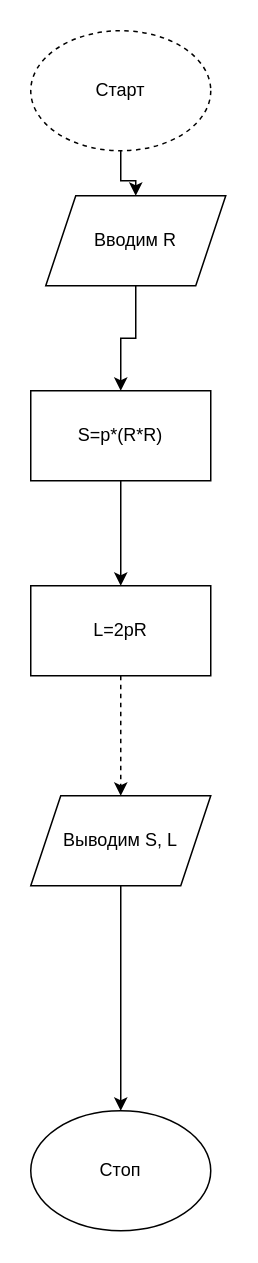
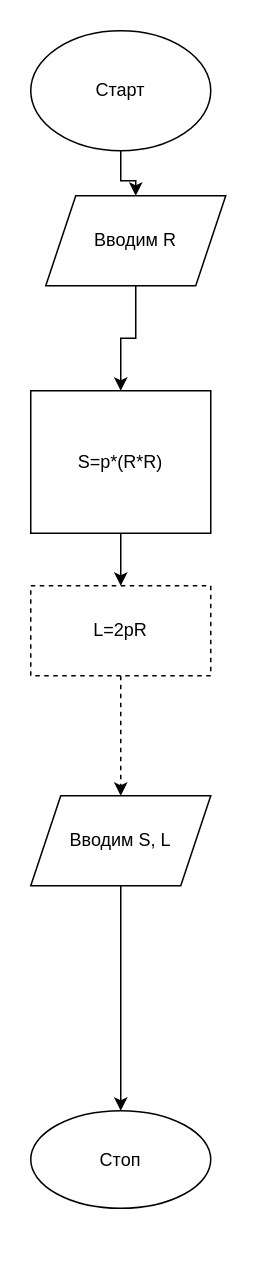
node "Старт": style dashed -> solid
node "S=p*(R*R)": size 180x90 -> 180x143
node "L=2pR": style solid -> dashed
node "Выводим S, L": label "Выводим S, L" -> "Вводим S, L"
node "Стоп": size 180x120 -> 180x98
